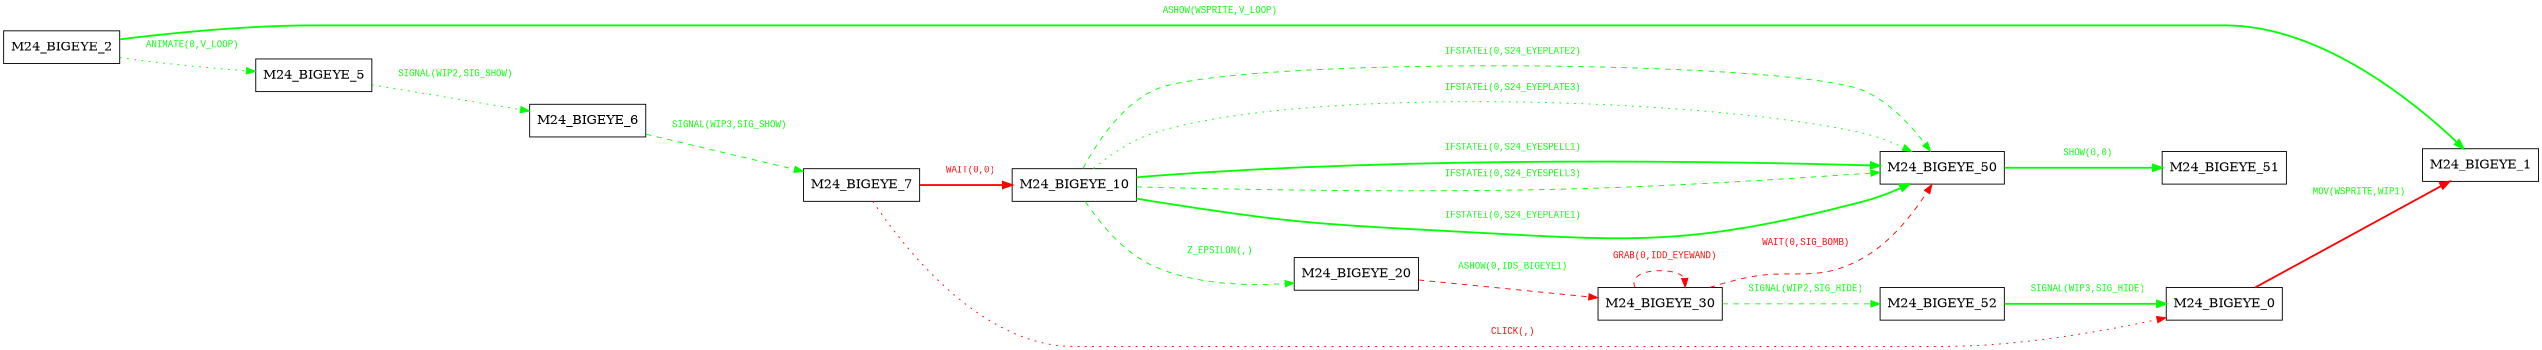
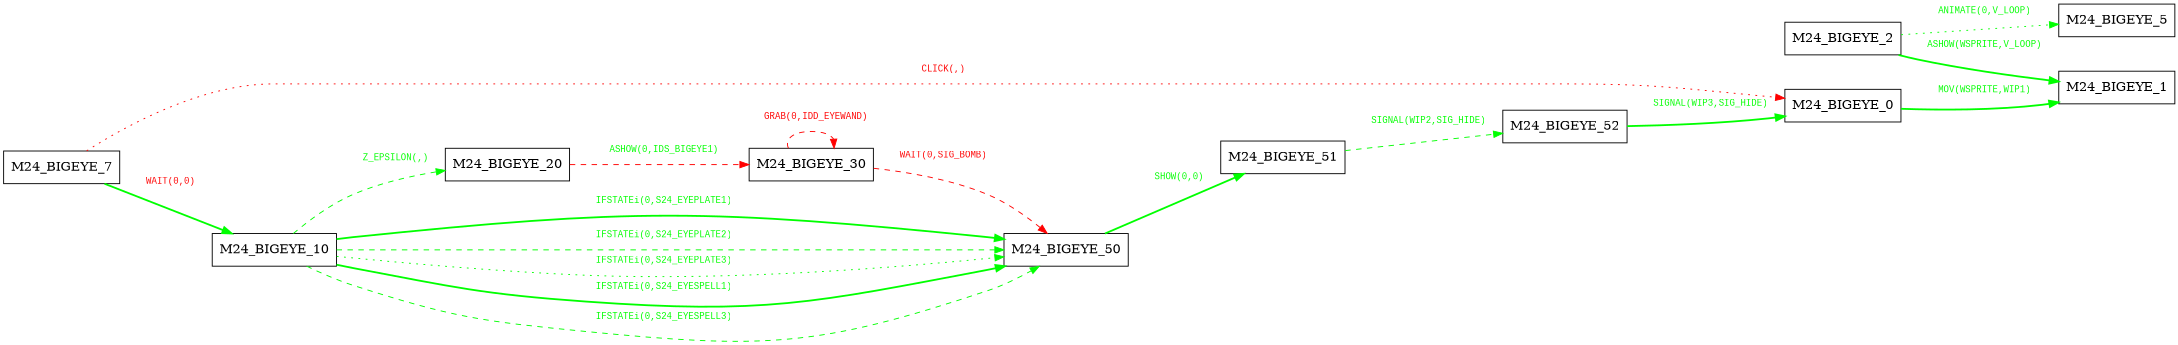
node "M24_BIGEYE_6": removed
edge "M24_BIGEYE_7" -> "M24_BIGEYE_10": color red -> green
edge "M24_BIGEYE_0" -> "M24_BIGEYE_1": color red -> green
edge "M24_BIGEYE_30" -> "M24_BIGEYE_52": now "M24_BIGEYE_51" -> "M24_BIGEYE_52"
